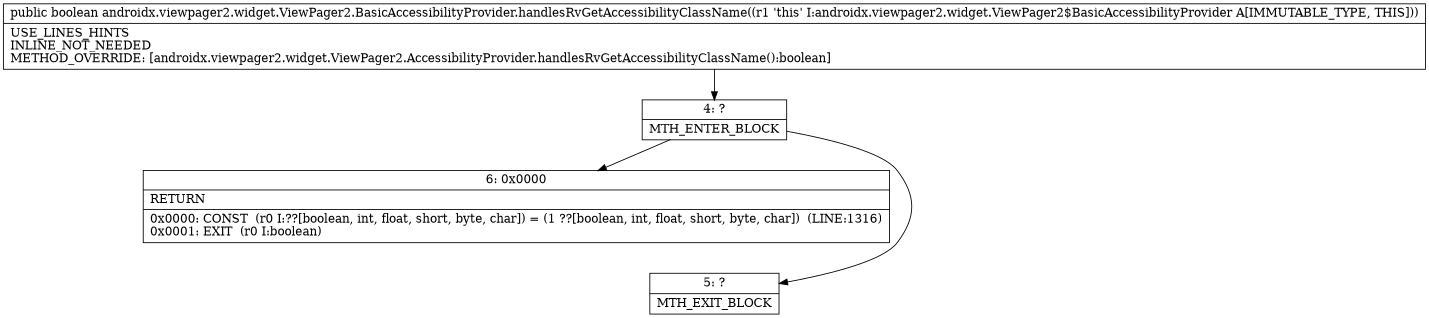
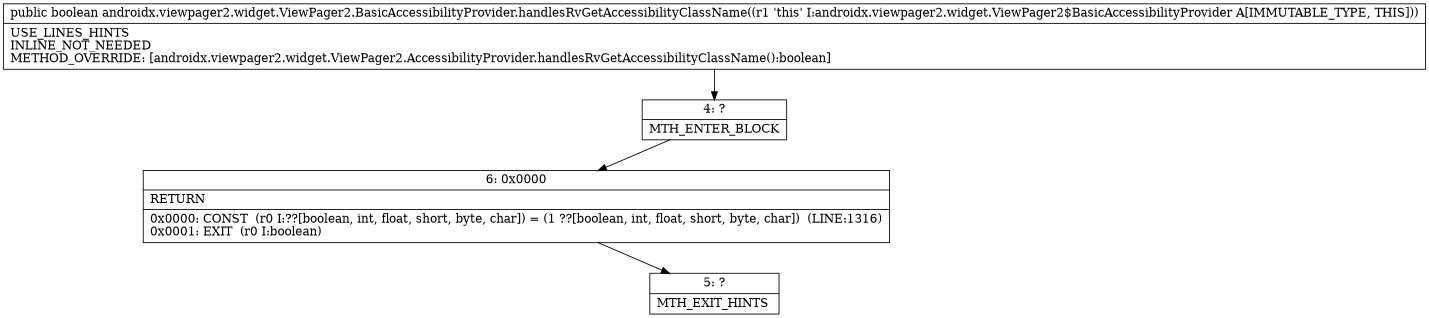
edge "4: ?" -> "5: ?": now "6: 0x0000" -> "5: ?"
node "5: ?": text "MTH_EXIT_BLOCK" -> "MTH_EXIT_HINTS"
